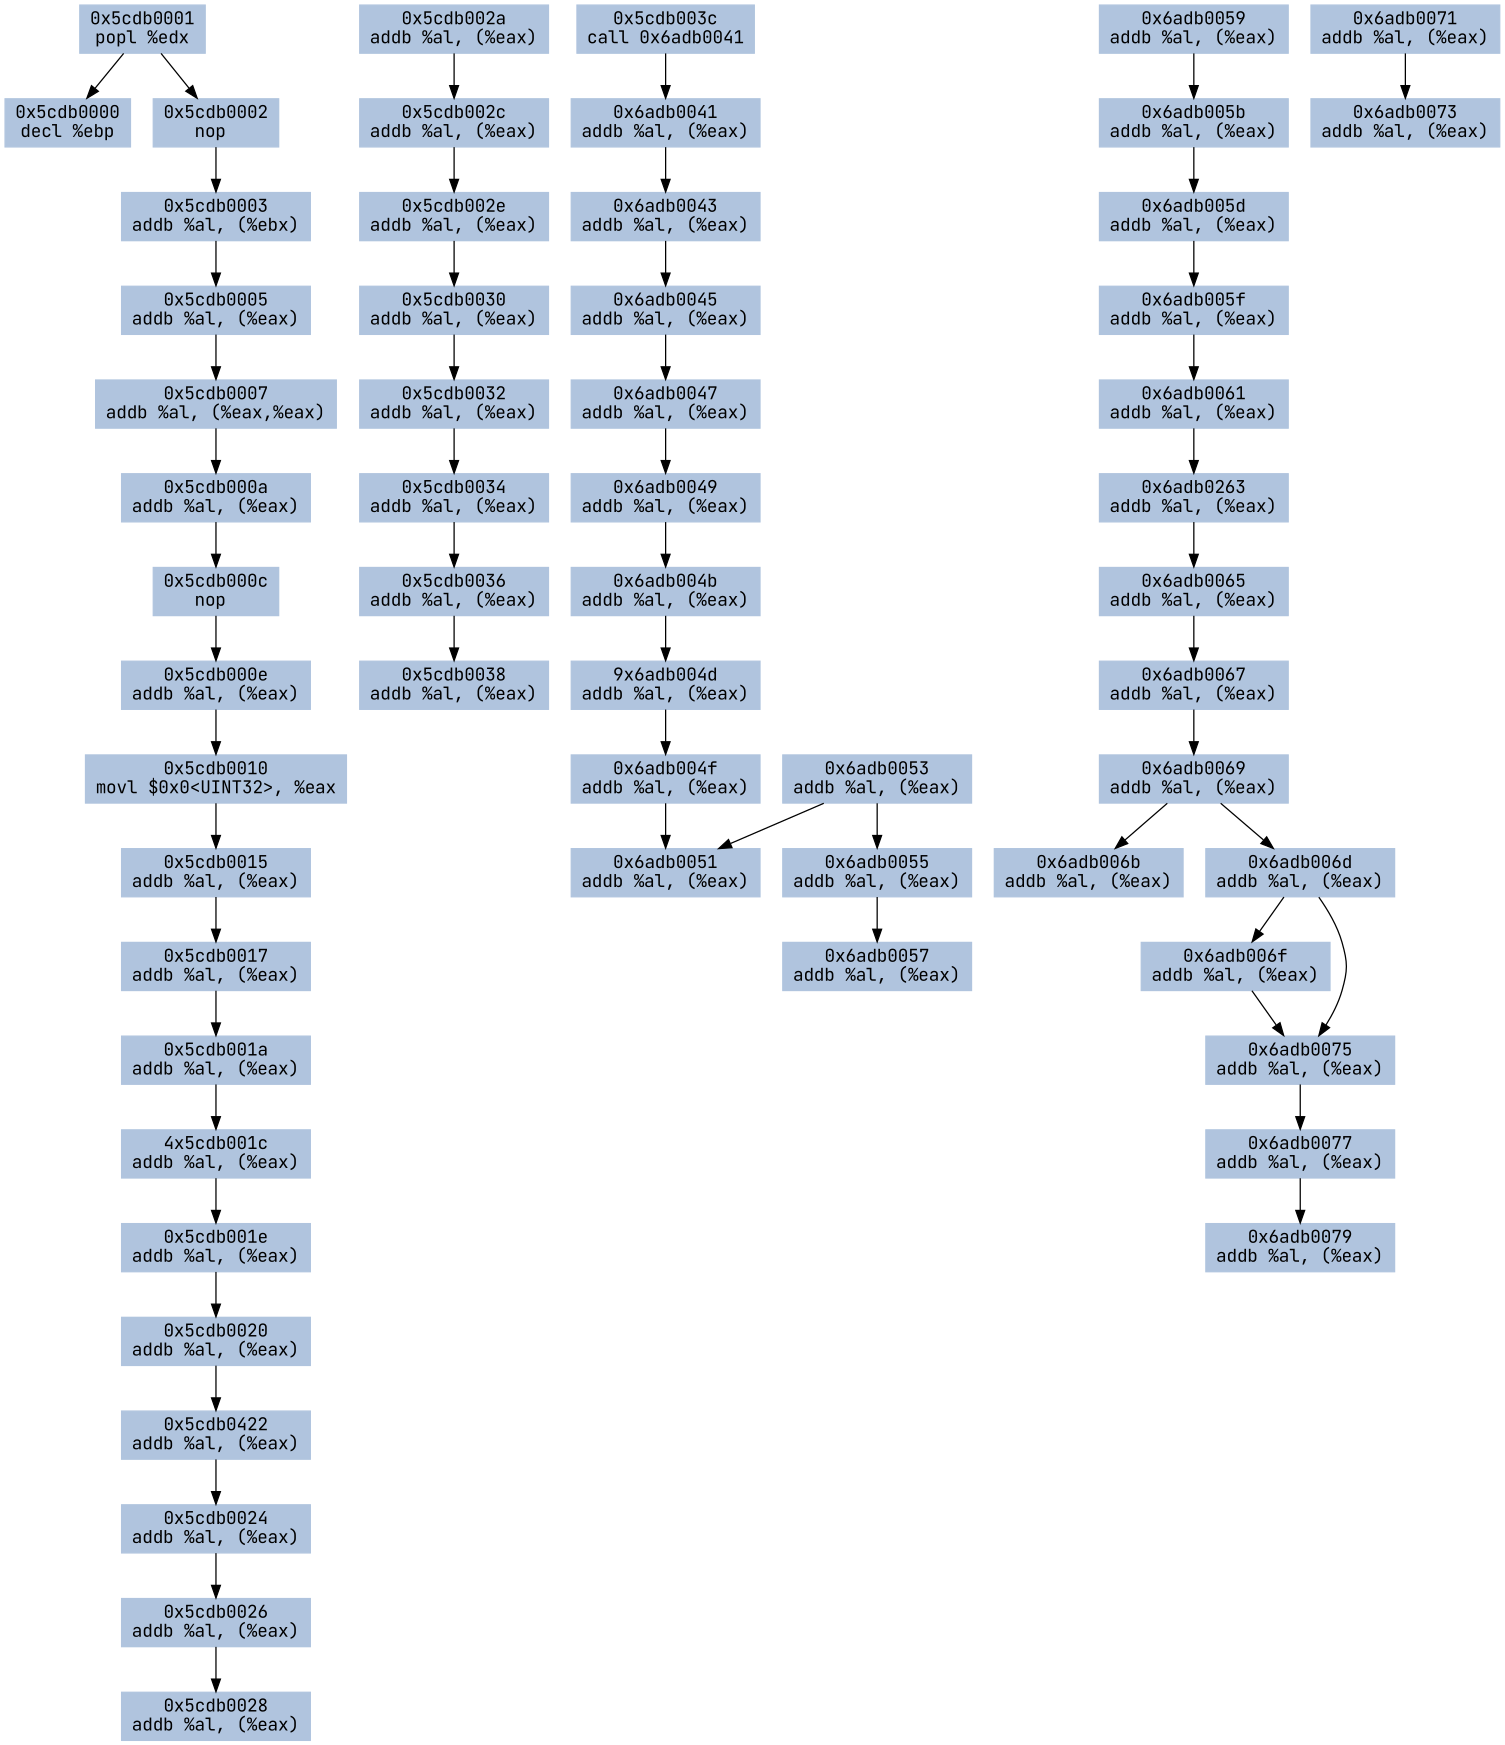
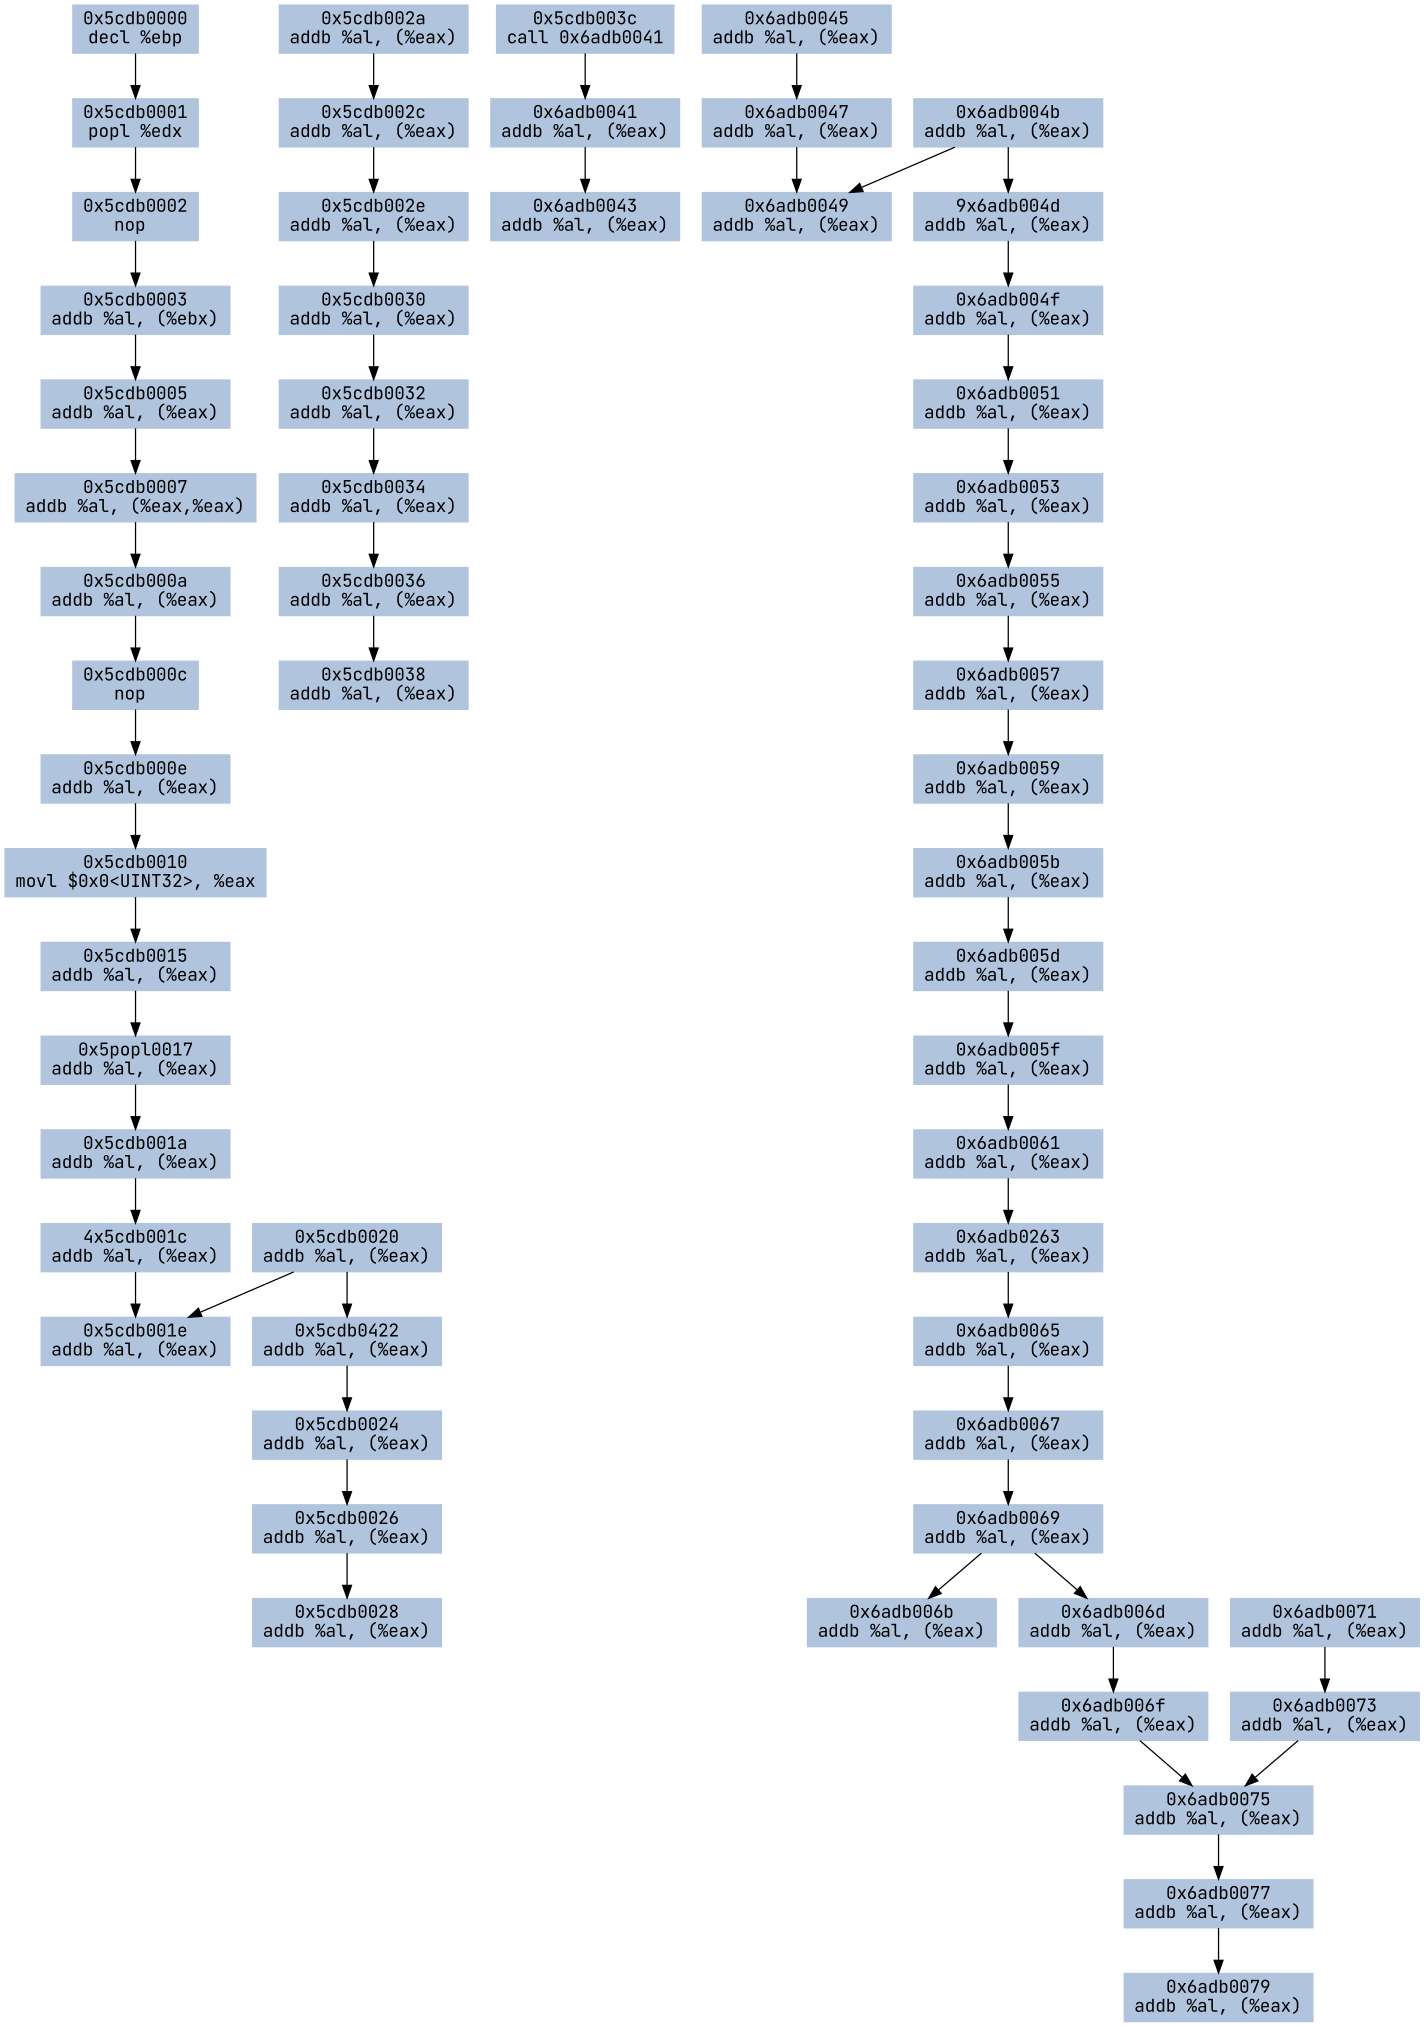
edge "0x5cdb0001 popl %edx" -> "0x5cdb0000 decl %ebp": reversed
edge "0x6adb0043 addb %al, (%eax)" -> "0x6adb0045 addb %al, (%eax)": removed
edge "0x6adb0049 addb %al, (%eax)" -> "0x6adb004b addb %al, (%eax)": reversed
edge "0x6adb0057 addb %al, (%eax)" -> "0x6adb0059 addb %al, (%eax)": added
edge "0x6adb0053 addb %al, (%eax)" -> "0x6adb0051 addb %al, (%eax)": reversed
edge "0x6adb006d addb %al, (%eax)" -> "0x6adb0075 addb %al, (%eax)": now "0x6adb0073 addb %al, (%eax)" -> "0x6adb0075 addb %al, (%eax)"
node "0x5cdb0017 addb %al, (%eax)": label "0x5cdb0017 addb %al, (%eax)" -> "0x5popl0017 addb %al, (%eax)"
edge "0x5cdb001e addb %al, (%eax)" -> "0x5cdb0020 addb %al, (%eax)": reversed
